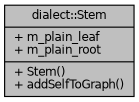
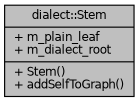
node "dialect::Stem": text "+ m_plain_root" -> "+ m_dialect_root"
